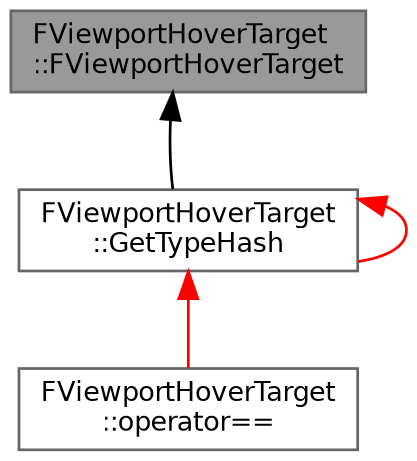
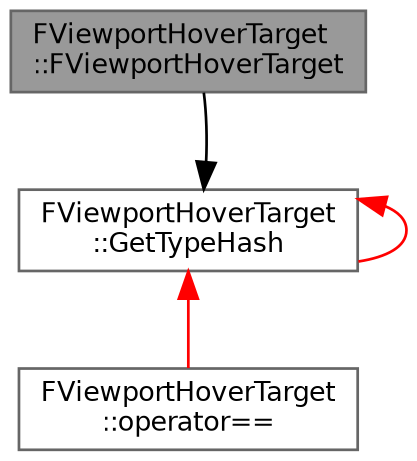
edge "FViewportHoverTarget ::GetTypeHash" -> "FViewportHoverTarget ::FViewportHoverTarget": reversed
